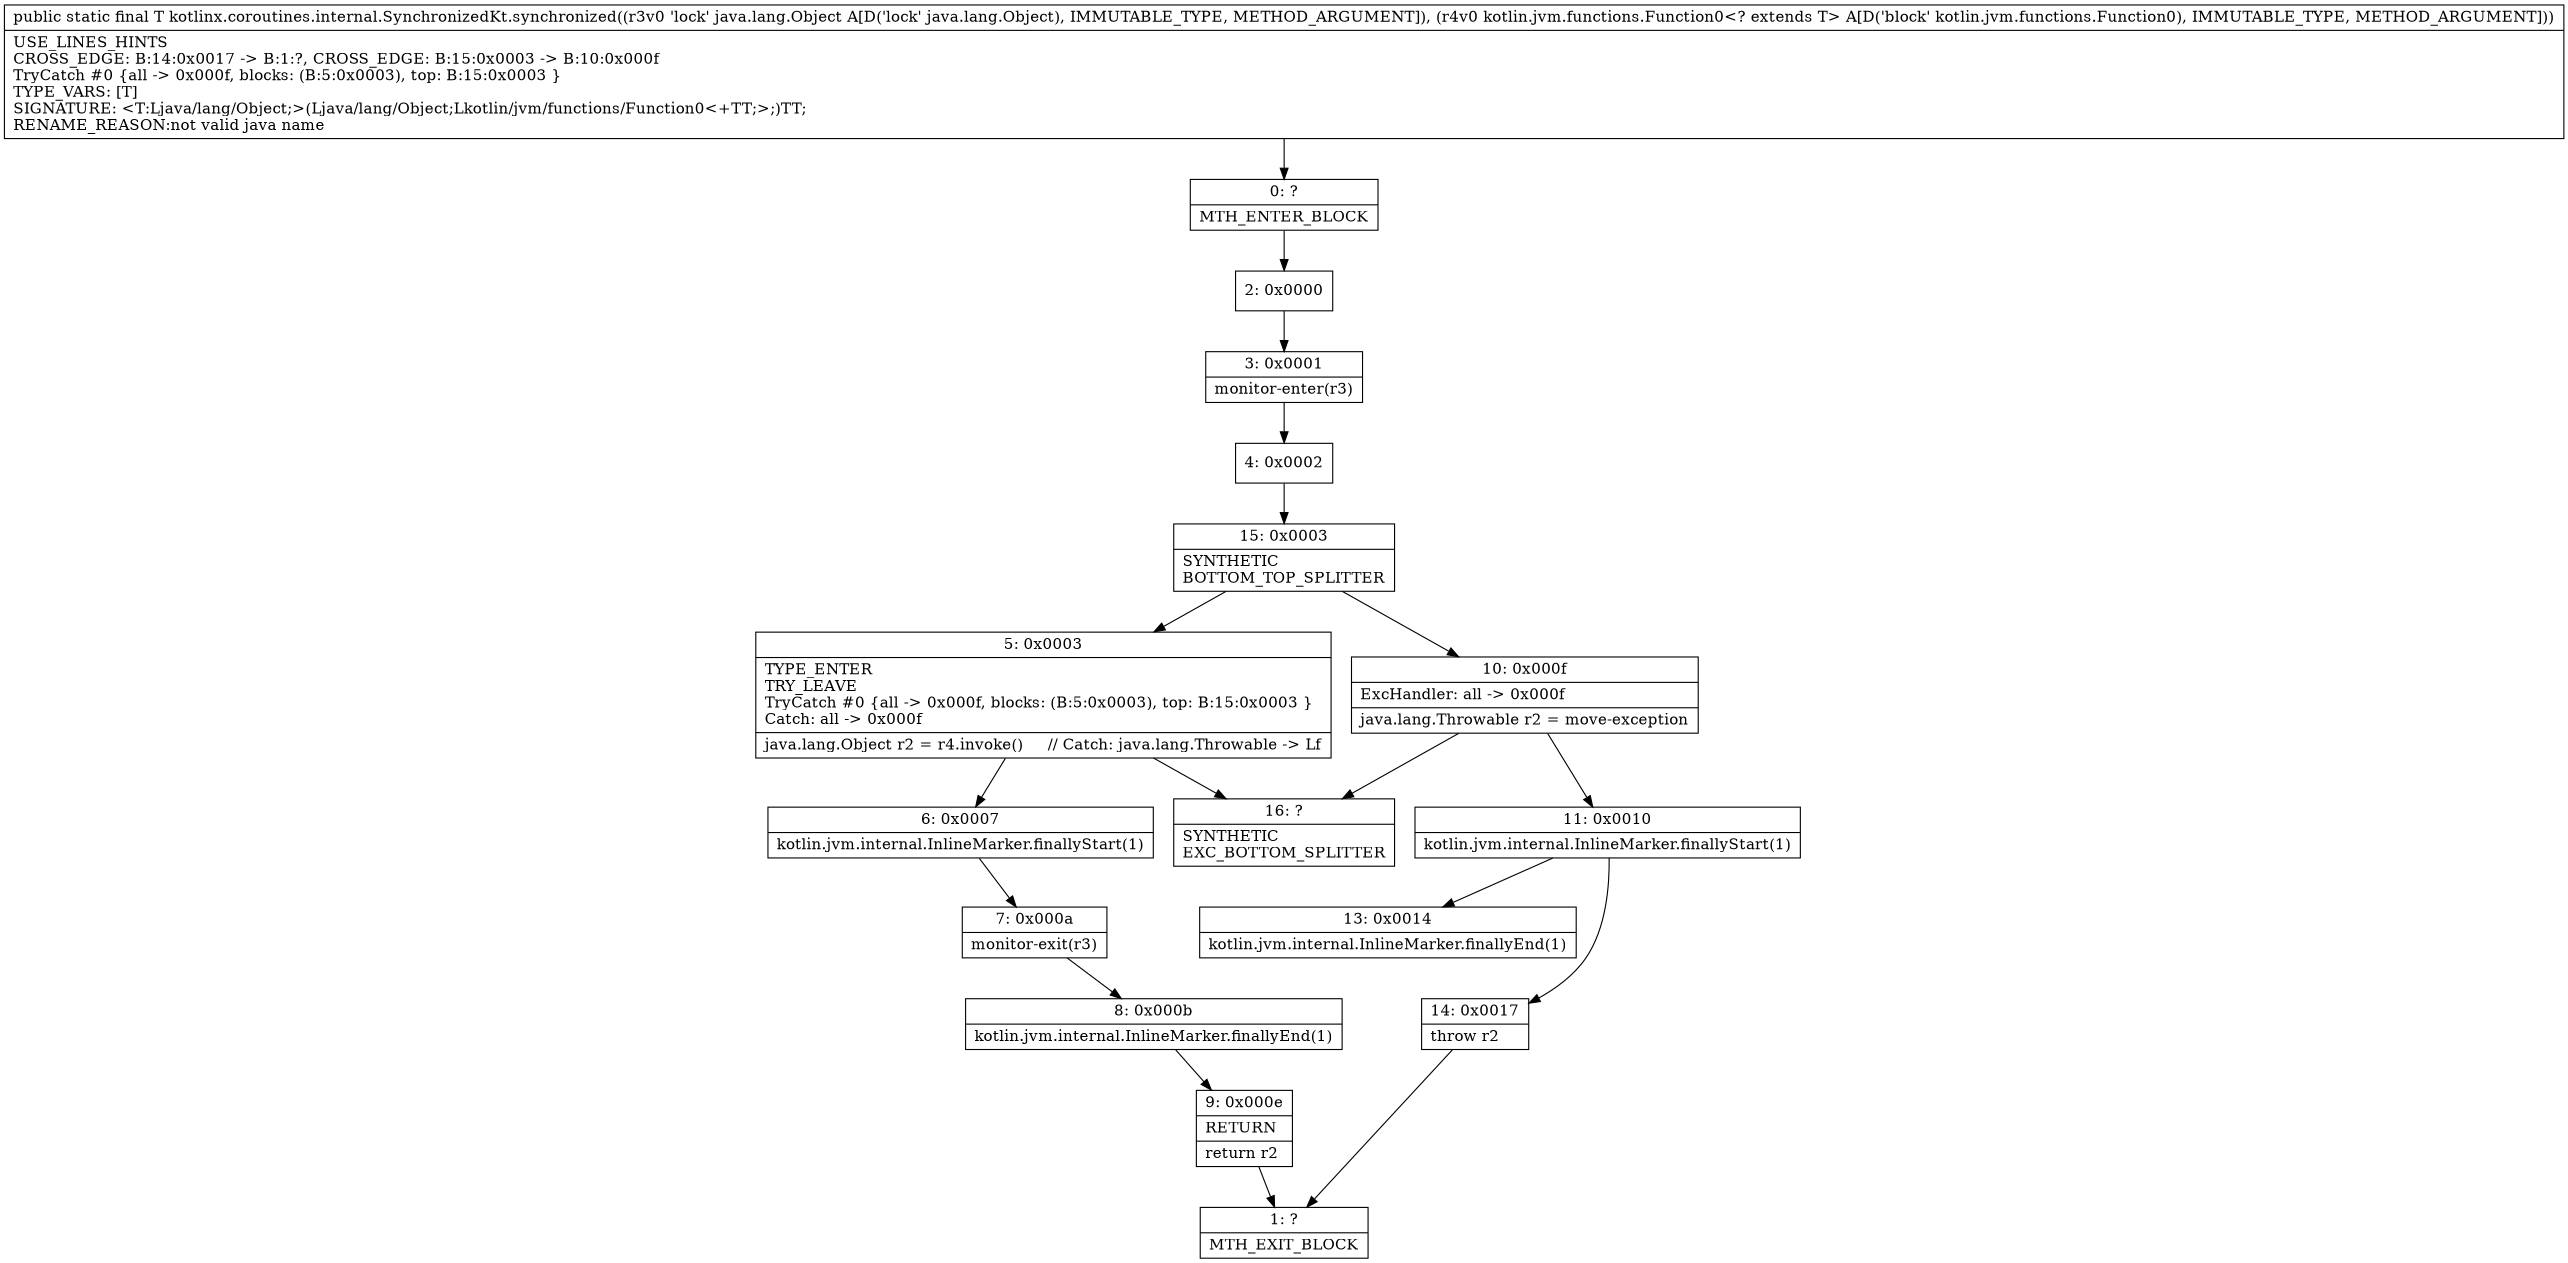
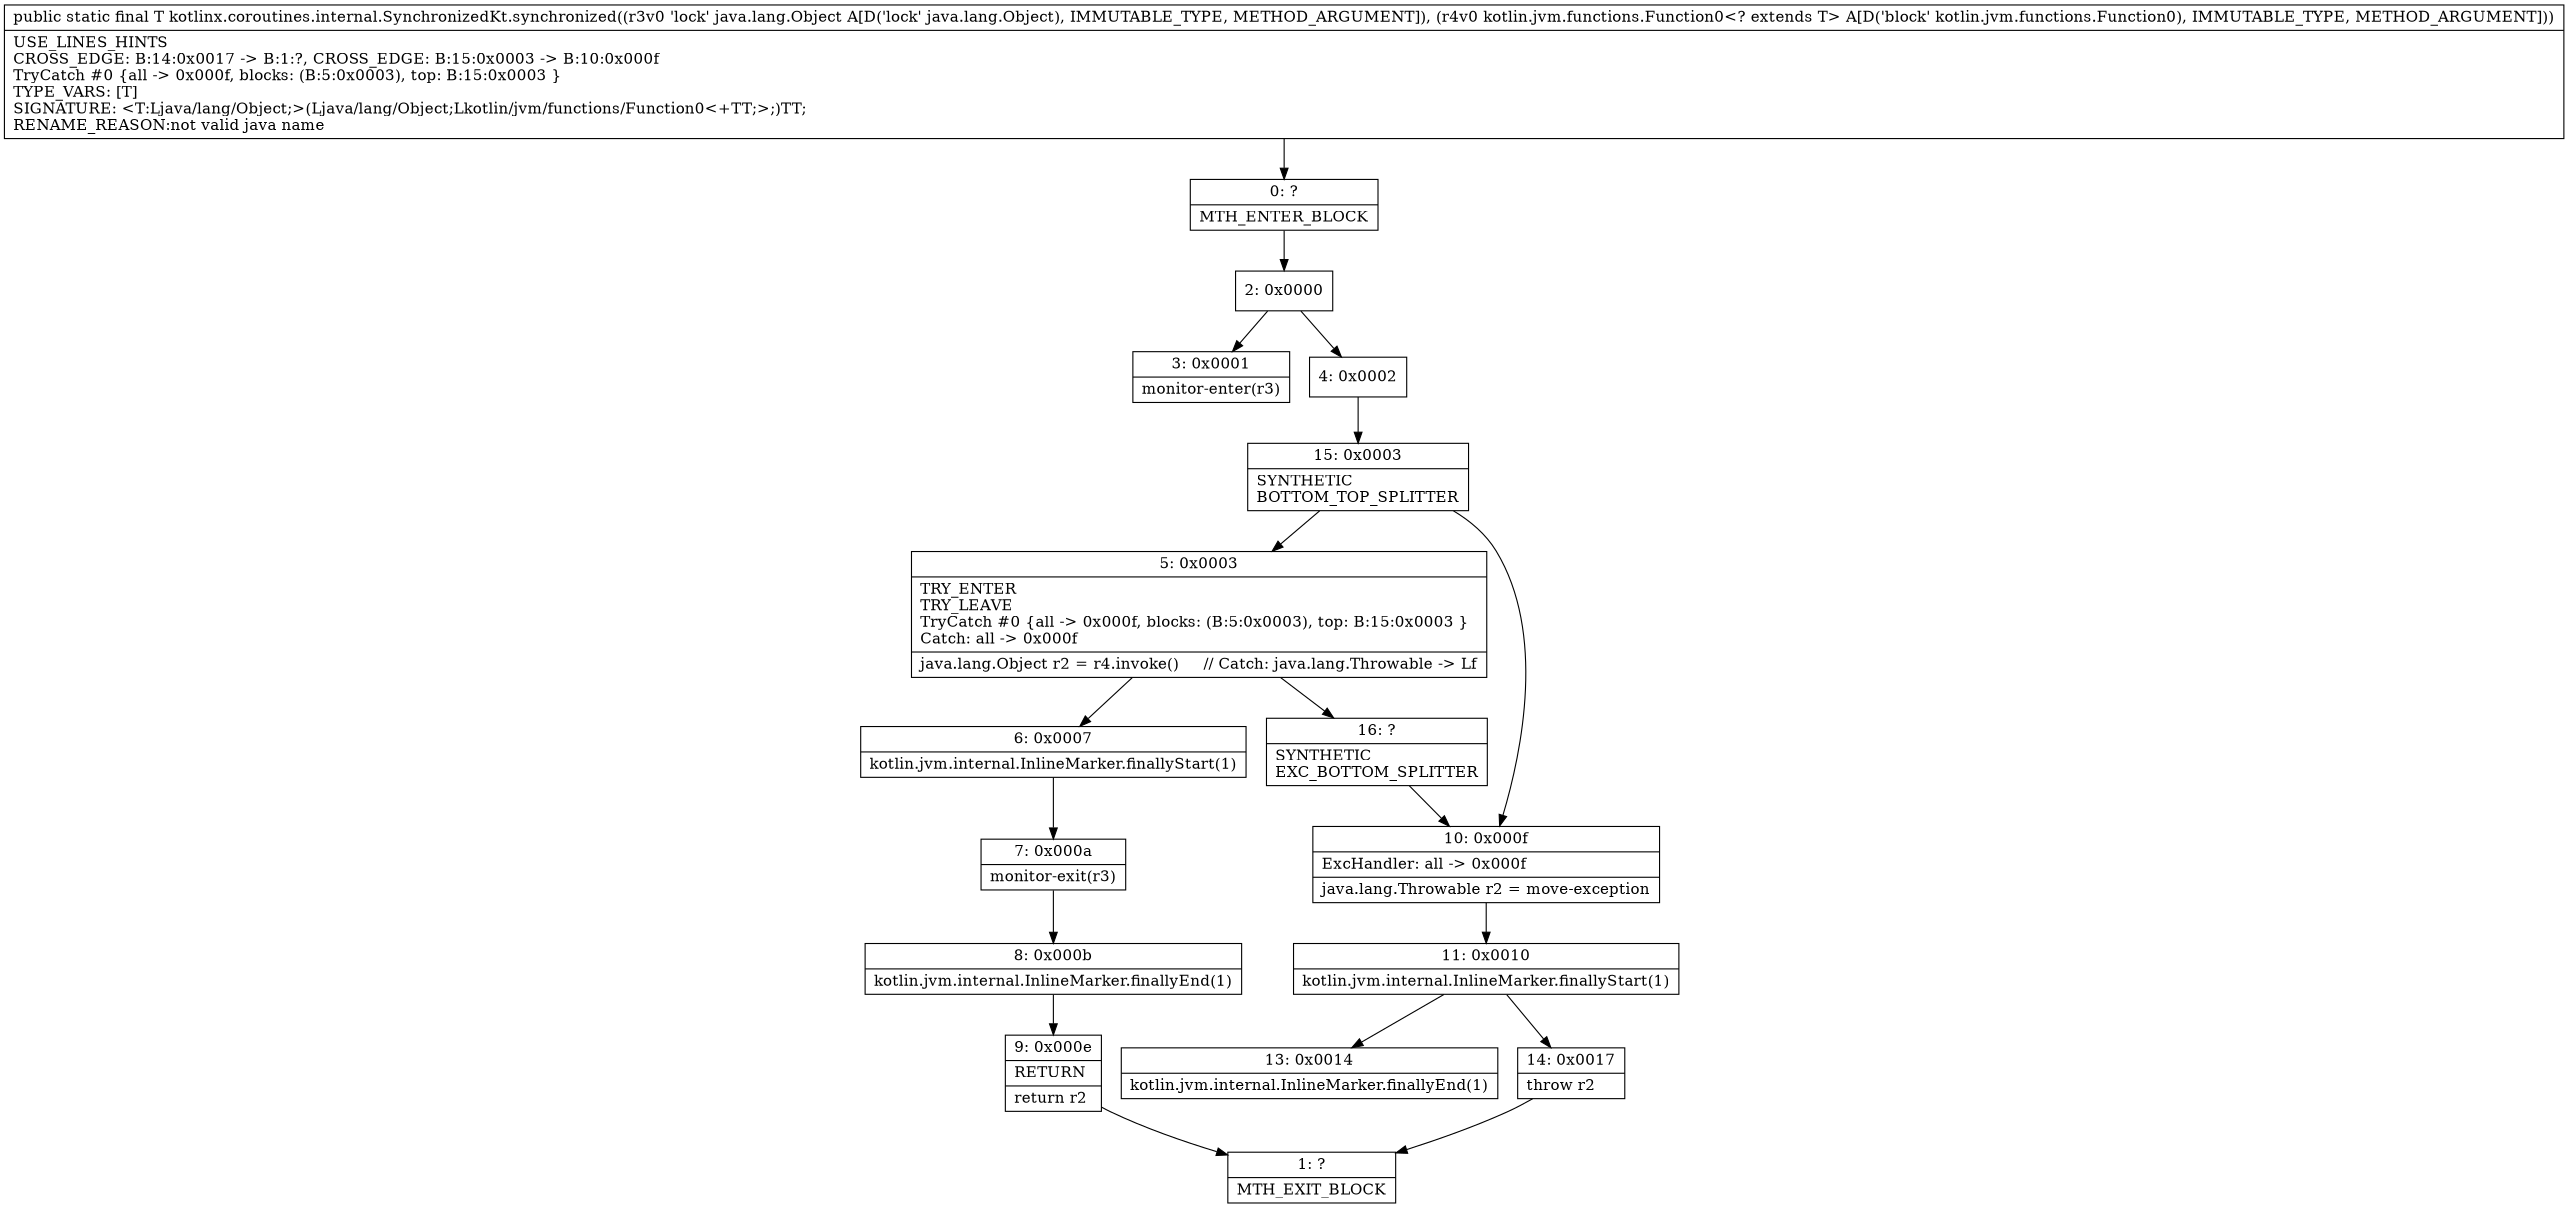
edge "3: 0x0001" -> "4: 0x0002": now "2: 0x0000" -> "4: 0x0002"
node "5: 0x0003": text "TYPE_ENTER" -> "TRY_ENTER"
edge "10: 0x000f" -> "16: ?": reversed
